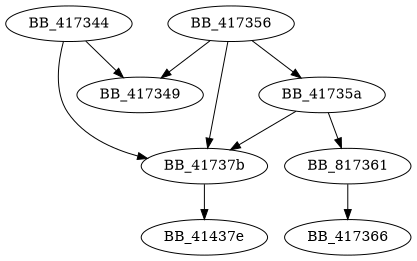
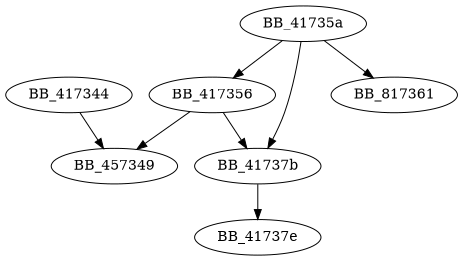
edge "BB_417356" -> "BB_41735a": reversed
node "BB_417349": label "BB_417349" -> "BB_457349"
edge "BB_417344" -> "BB_41737b": removed
node "BB_41437e": label "BB_41437e" -> "BB_41737e"
node "BB_417366": removed
